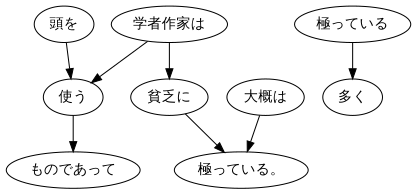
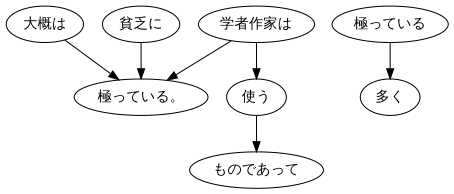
node "頭を": removed
edge "学者作家は" -> "貧乏に": now "学者作家は" -> "極っている。"
